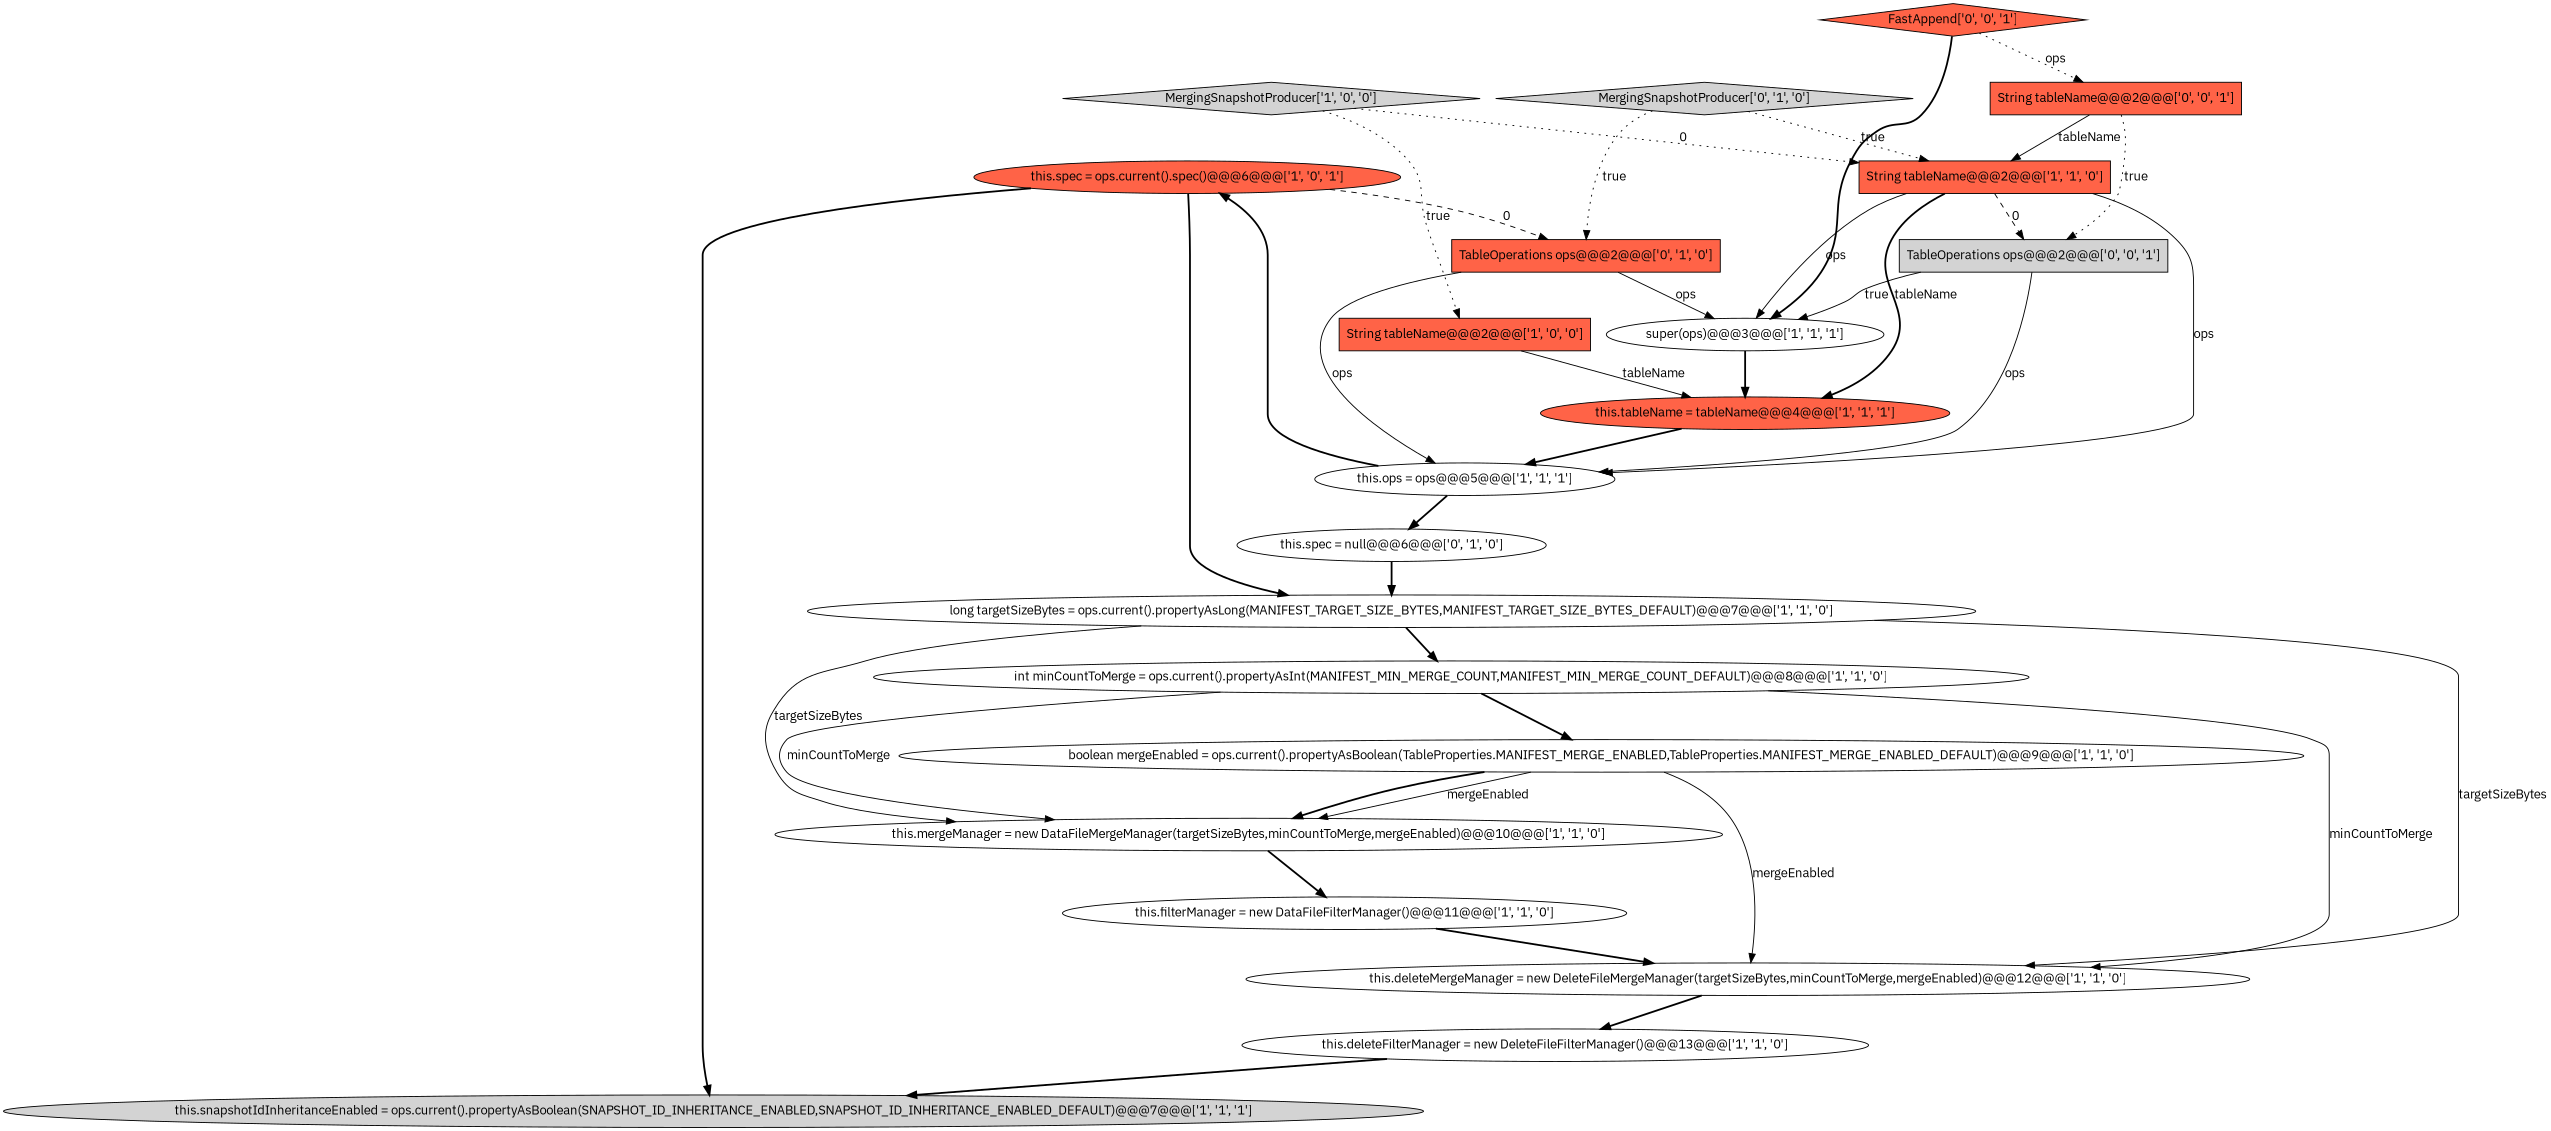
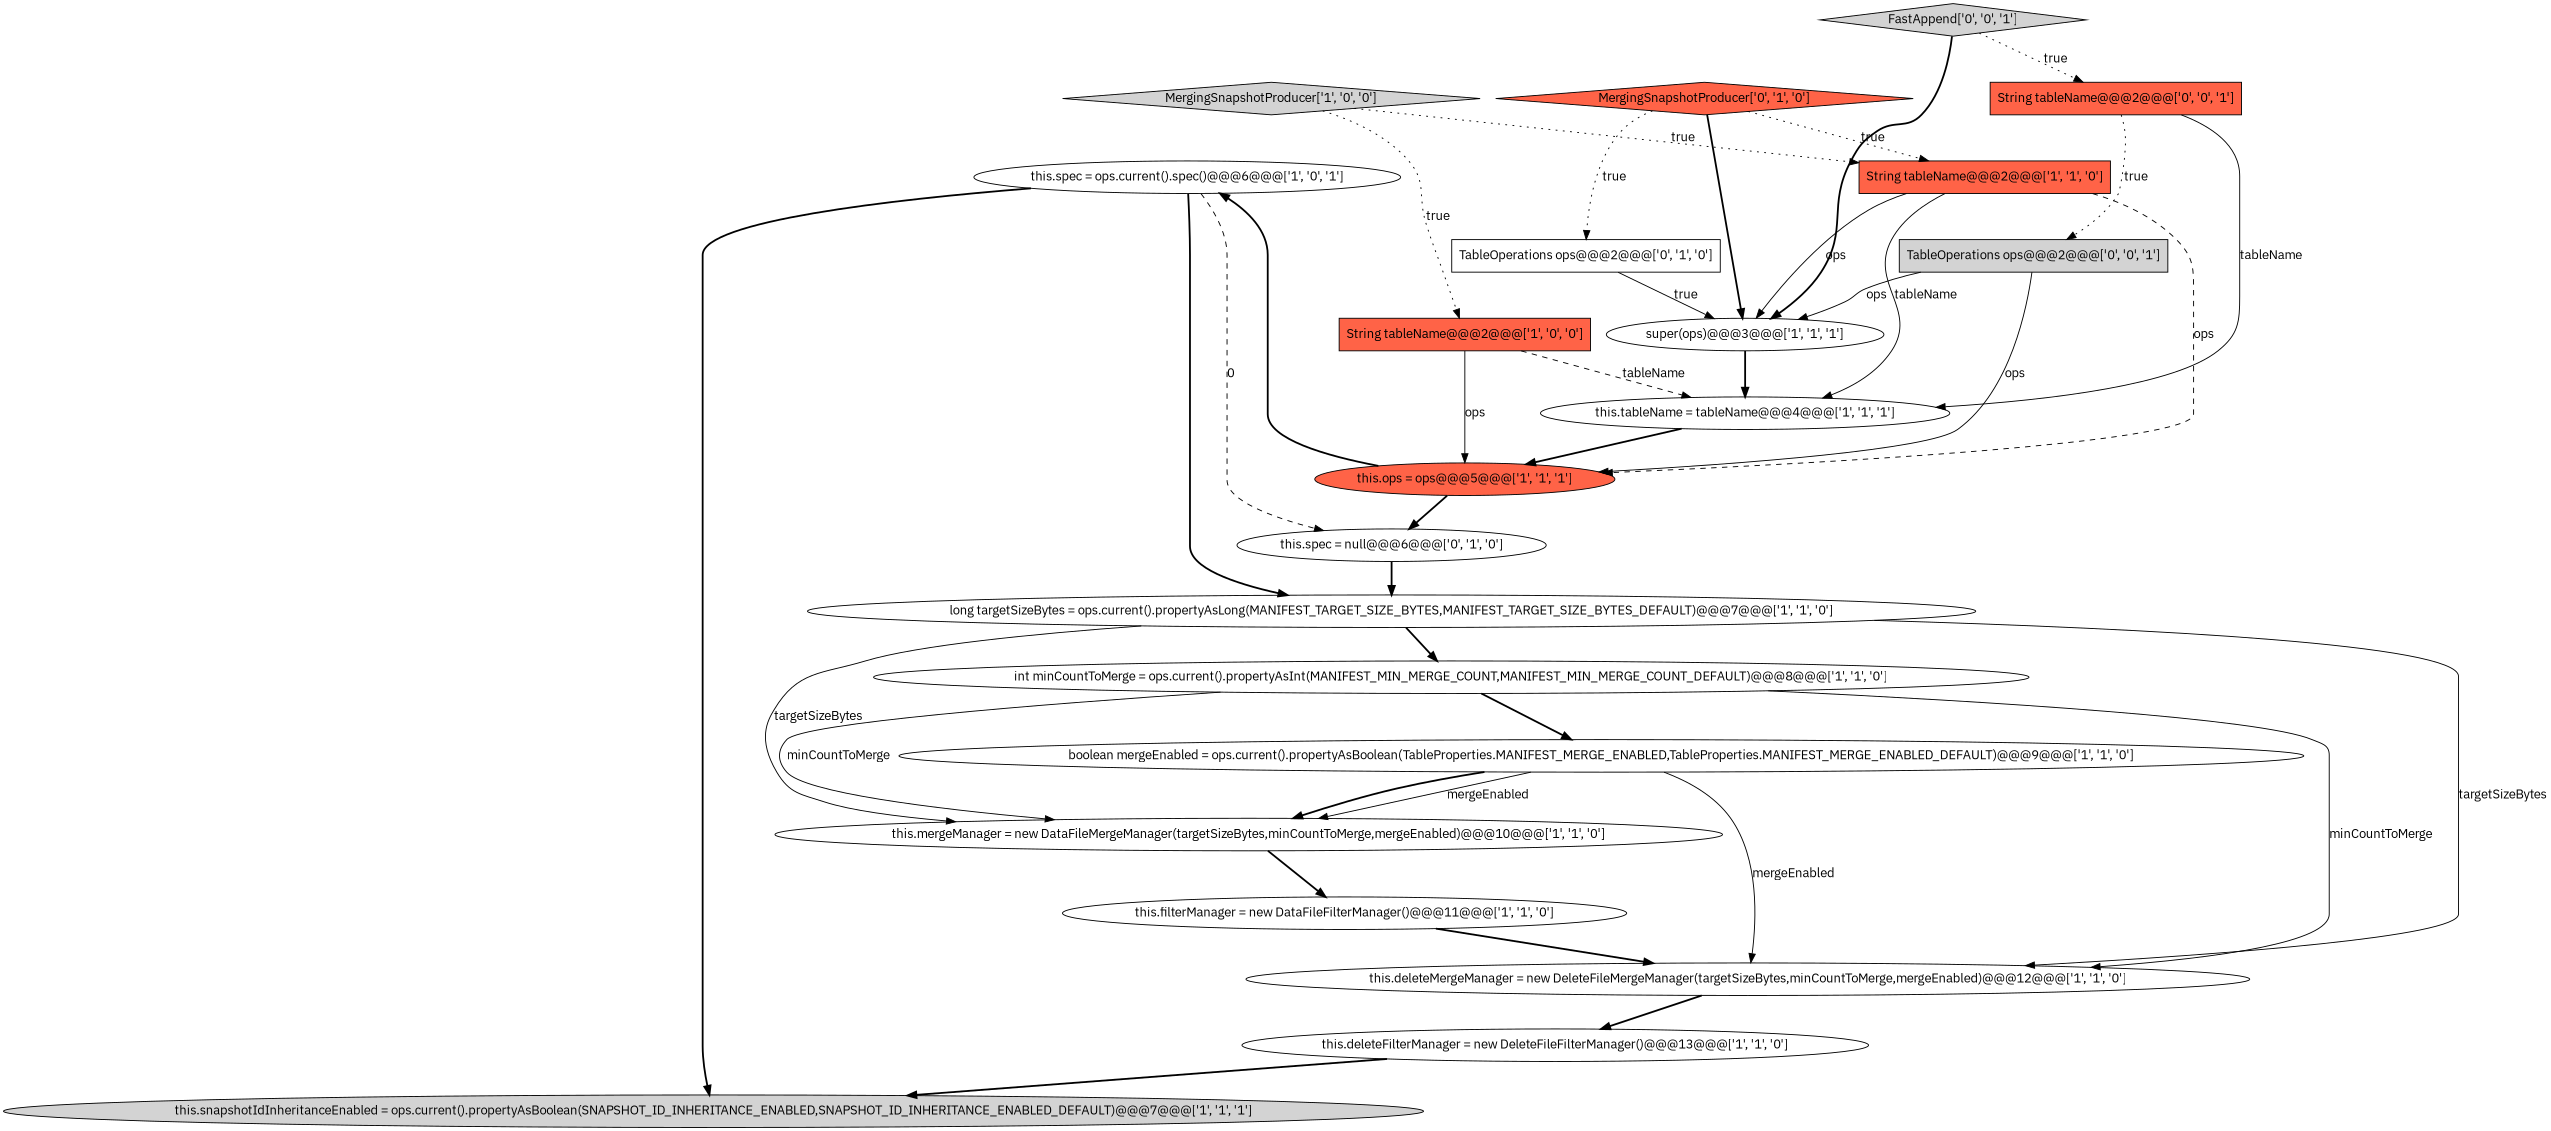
node "FastAppend['0', '0', '1']": fillcolor tomato -> lightgray
edge "FastAppend['0', '0', '1']" -> "String tableName@@@2@@@['0', '0', '1']": label "ops" -> "true"
node "MergingSnapshotProducer['0', '1', '0']": fillcolor lightgray -> tomato
edge "String tableName@@@2@@@['0', '0', '1']" -> "String tableName@@@2@@@['1', '1', '0']": now "String tableName@@@2@@@['0', '0', '1']" -> "this.tableName = tableName@@@4@@@['1', '1', '1']"
edge "MergingSnapshotProducer['1', '0', '0']" -> "String tableName@@@2@@@['1', '1', '0']": label "0" -> "true"
node "this.spec = ops.current().spec()@@@6@@@['1', '0', '1']": fillcolor tomato -> white
edge "this.spec = ops.current().spec()@@@6@@@['1', '0', '1']" -> "TableOperations ops@@@2@@@['0', '1', '0']": now "this.spec = ops.current().spec()@@@6@@@['1', '0', '1']" -> "this.spec = null@@@6@@@['0', '1', '0']"
edge "MergingSnapshotProducer['0', '1', '0']" -> "super(ops)@@@3@@@['1', '1', '1']": added
edge "String tableName@@@2@@@['1', '1', '0']" -> "TableOperations ops@@@2@@@['0', '0', '1']": removed, label "0"
node "TableOperations ops@@@2@@@['0', '1', '0']": fillcolor tomato -> white
edge "TableOperations ops@@@2@@@['0', '1', '0']" -> "super(ops)@@@3@@@['1', '1', '1']": label "ops" -> "true"
edge "TableOperations ops@@@2@@@['0', '0', '1']" -> "super(ops)@@@3@@@['1', '1', '1']": label "true" -> "ops"
edge "String tableName@@@2@@@['1', '1', '0']" -> "this.tableName = tableName@@@4@@@['1', '1', '1']": style bold -> solid
edge "TableOperations ops@@@2@@@['0', '1', '0']" -> "this.ops = ops@@@5@@@['1', '1', '1']": now "String tableName@@@2@@@['1', '0', '0']" -> "this.ops = ops@@@5@@@['1', '1', '1']"
edge "String tableName@@@2@@@['1', '0', '0']" -> "this.tableName = tableName@@@4@@@['1', '1', '1']": style solid -> dashed
node "this.tableName = tableName@@@4@@@['1', '1', '1']": fillcolor tomato -> white
edge "String tableName@@@2@@@['1', '1', '0']" -> "this.ops = ops@@@5@@@['1', '1', '1']": style solid -> dashed
node "this.ops = ops@@@5@@@['1', '1', '1']": fillcolor white -> tomato
